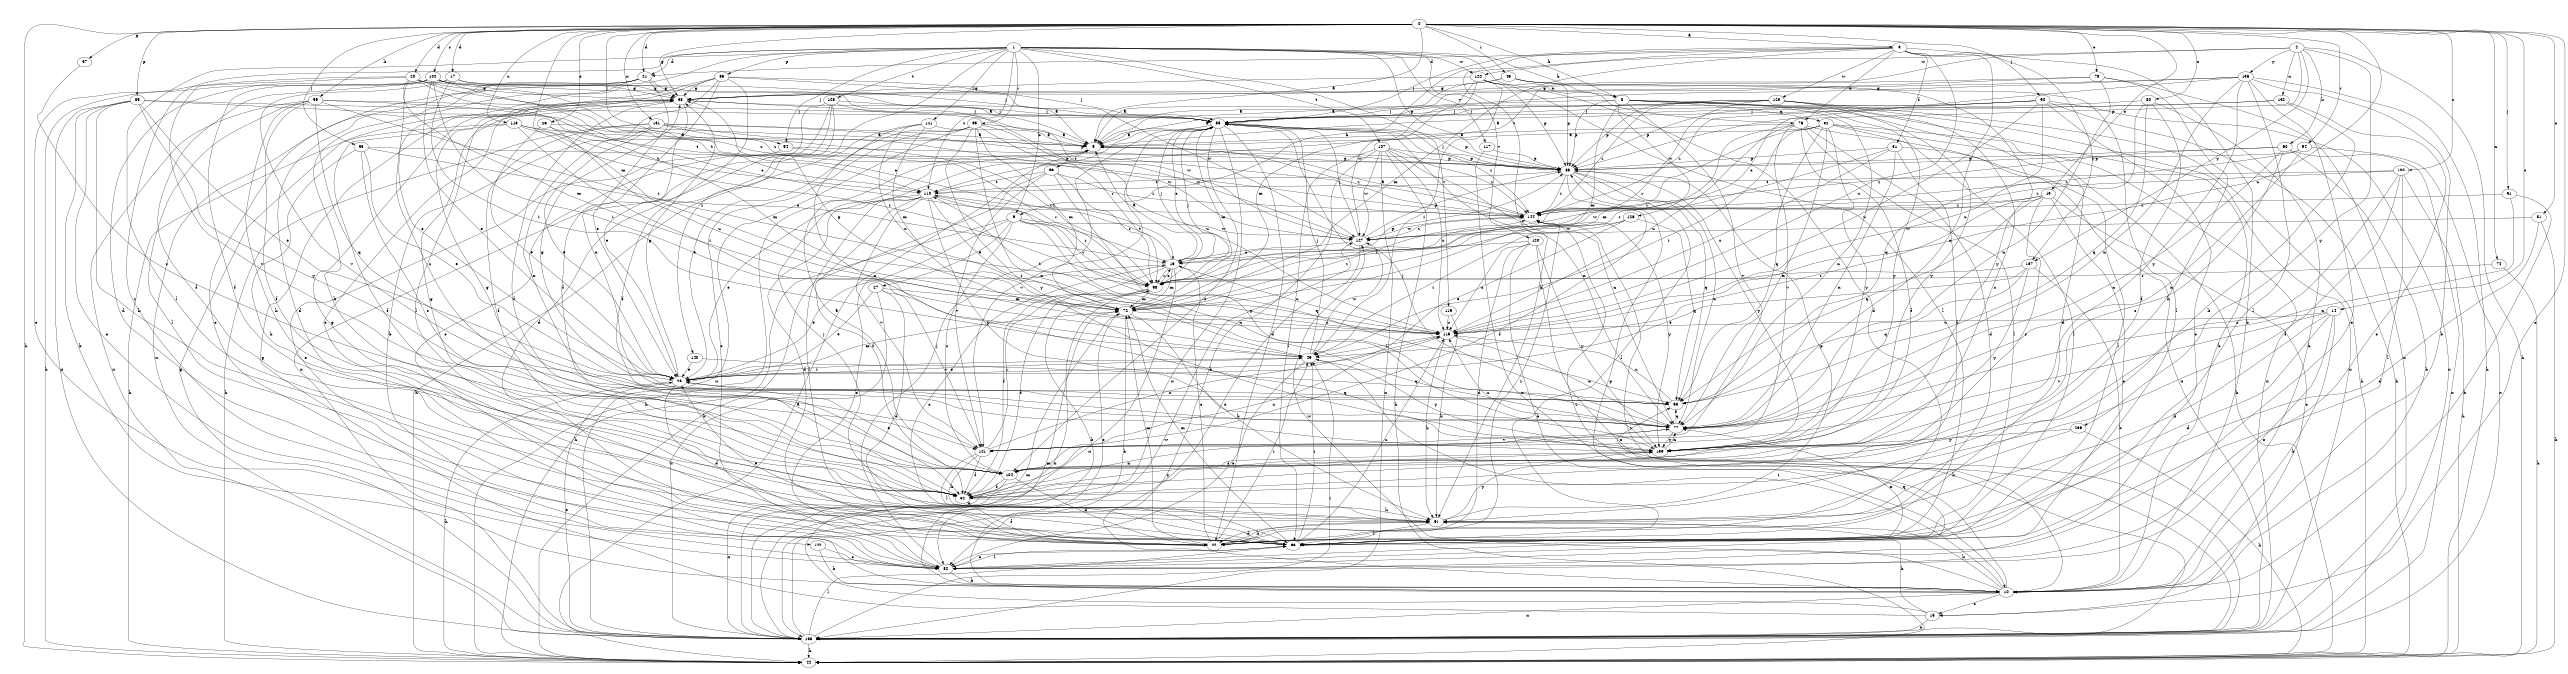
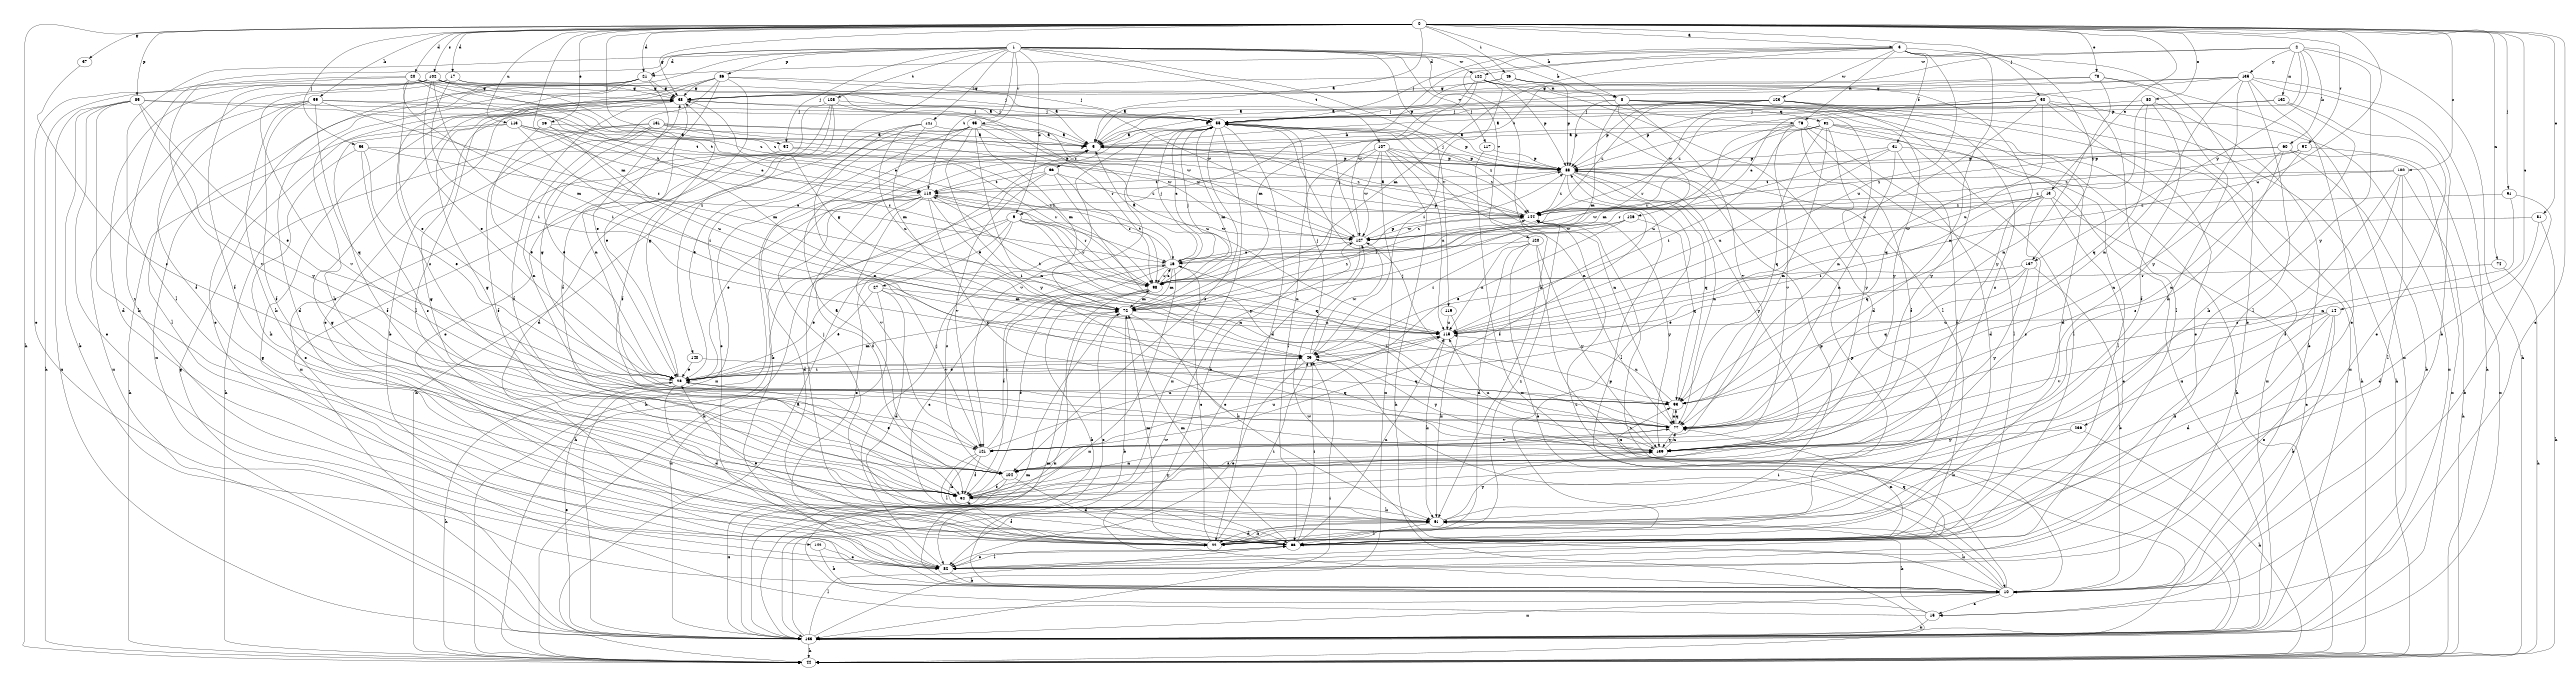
edge "0" -> "131": removed, label "x"
edge "8" -> "10": now "95" -> "10"
edge "115" -> "77": now "93" -> "77"
edge "22" -> "88": added, label "p"
